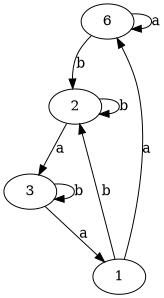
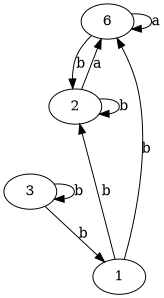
edge "2" -> "3": now "2" -> "6"
edge "1" -> "6": label "a" -> "b"
edge "3" -> "1": label "a" -> "b"
